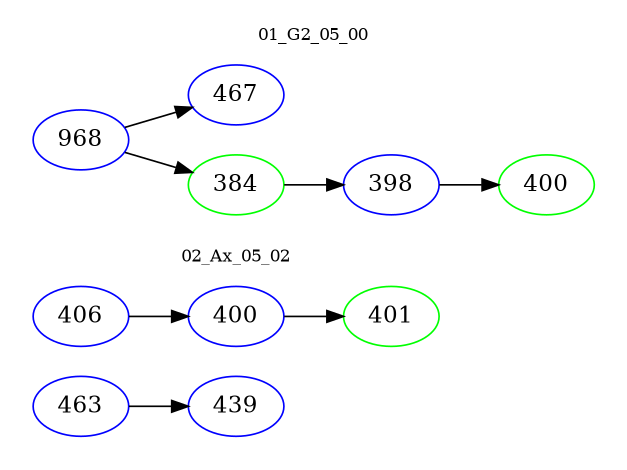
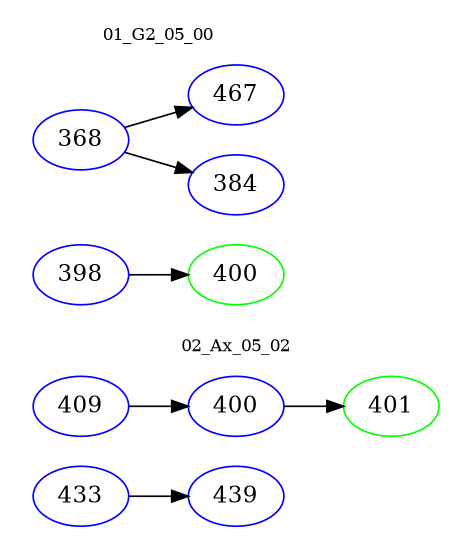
node "968": label "968" -> "368"
node "384": color green -> blue
edge "384" -> "398": removed
node "406": label "406" -> "409"
node "463": label "463" -> "433"
